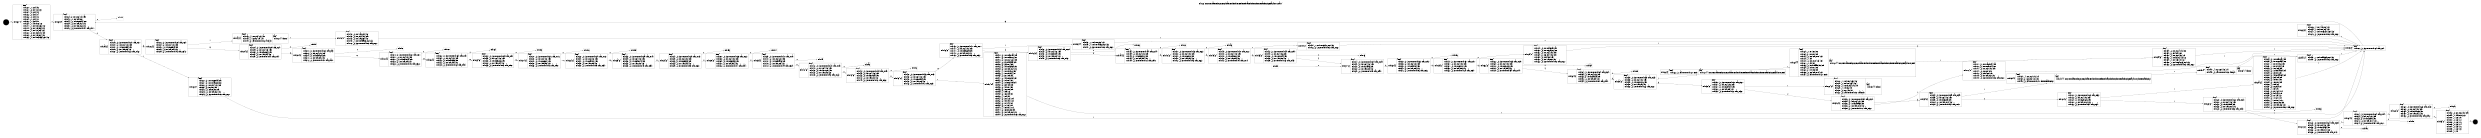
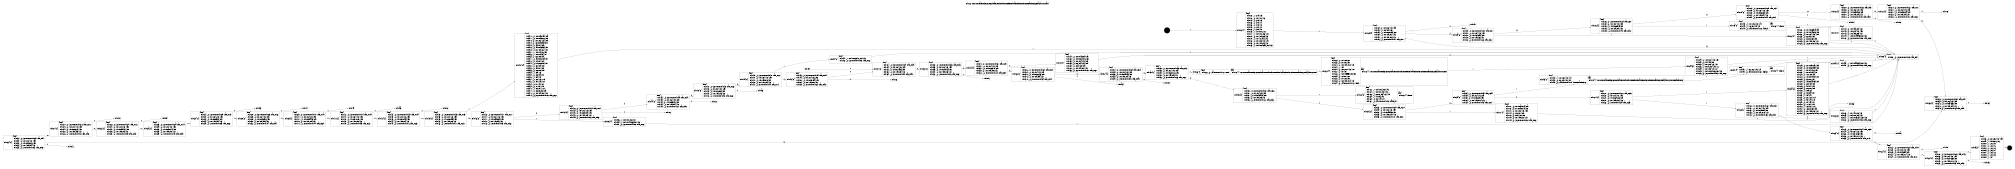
edge "0x401338 [28]" -> "0x401354 [28]": reversed
